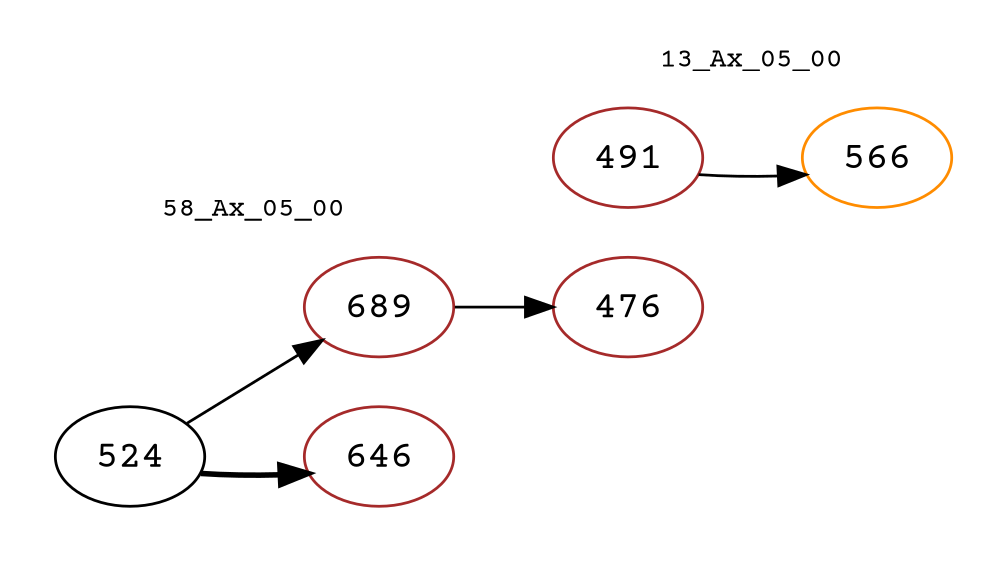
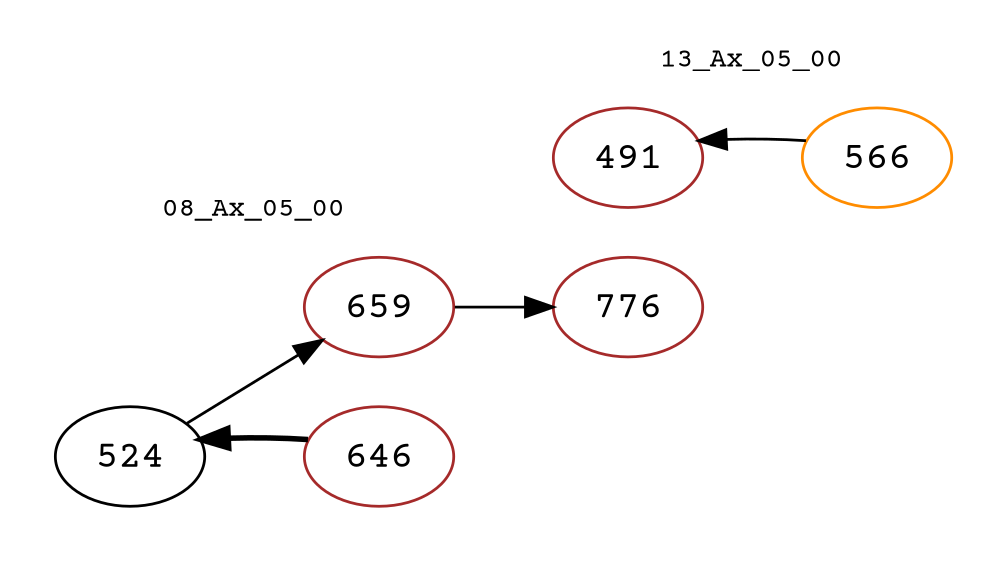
edge "491" -> "566": reversed
cluster "58_Ax_05_00": label "58_Ax_05_00" -> "08_Ax_05_00"
node "689": label "689" -> "659"
node "476": label "476" -> "776"
edge "524" -> "646": reversed
